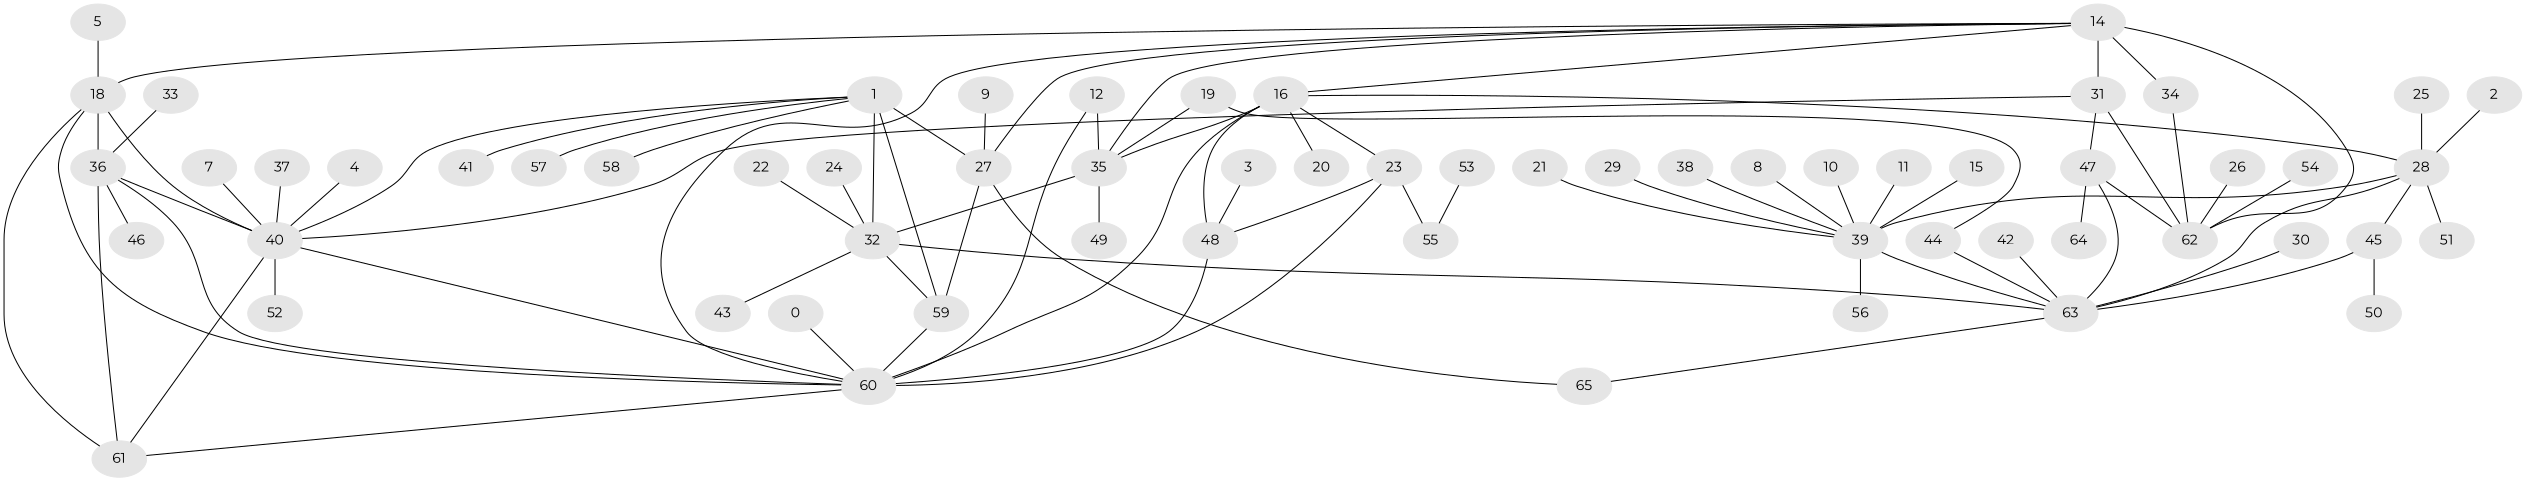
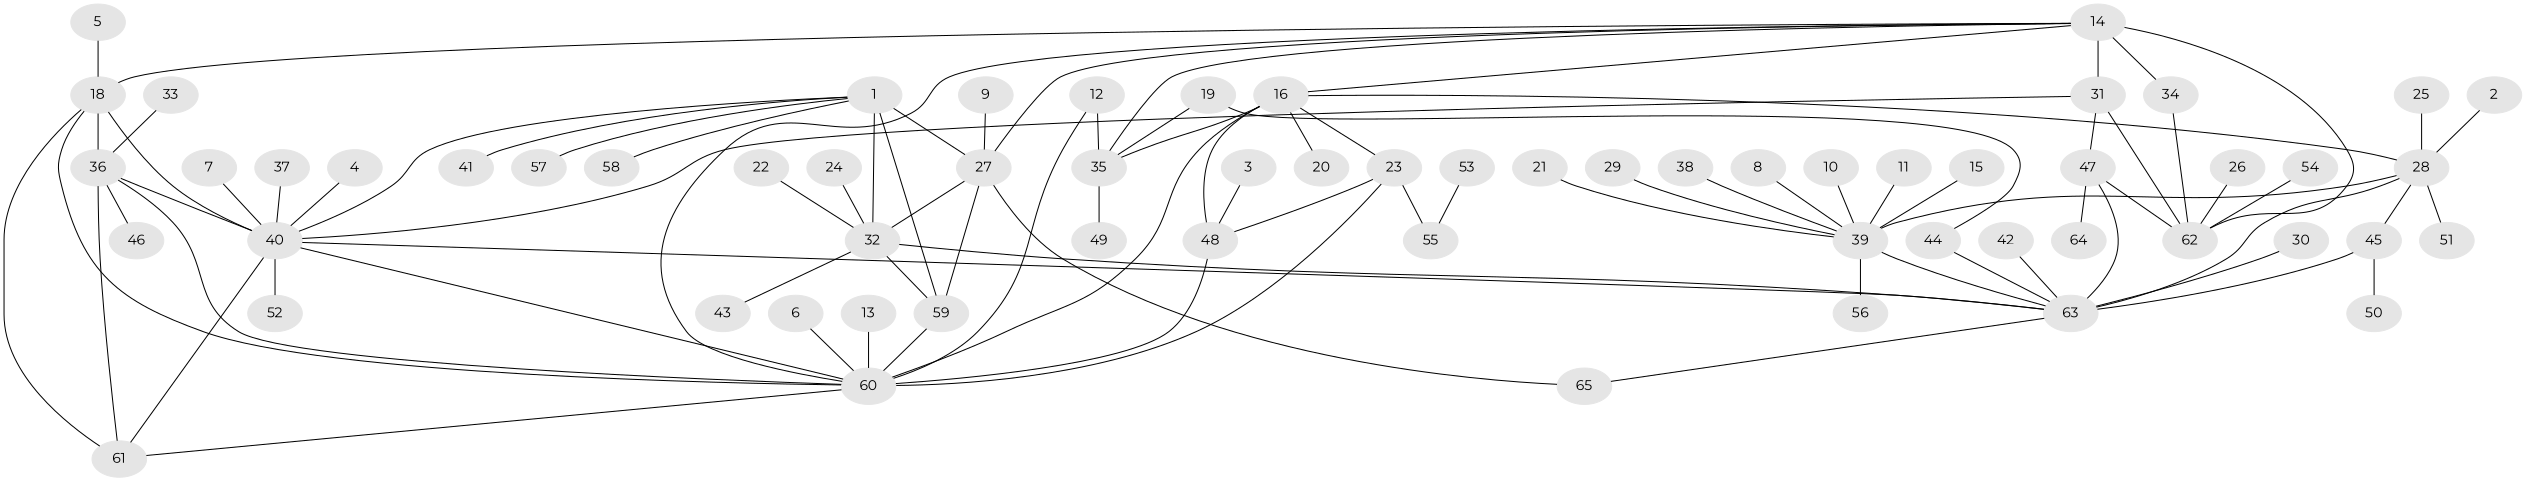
edge "35" -- "32": now "27" -- "32"
edge "40" -- "63": added
node "0": label "0" -> "6"
node "13": added
